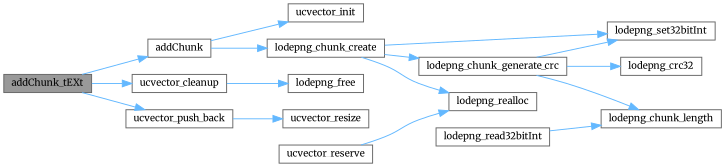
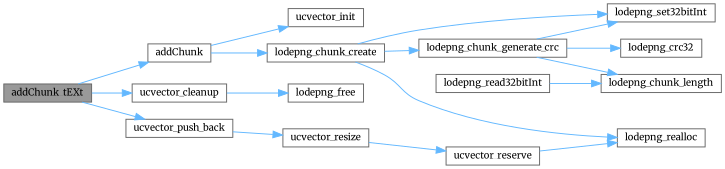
edge "ucvector_resize" -> "ucvector_reserve": added
